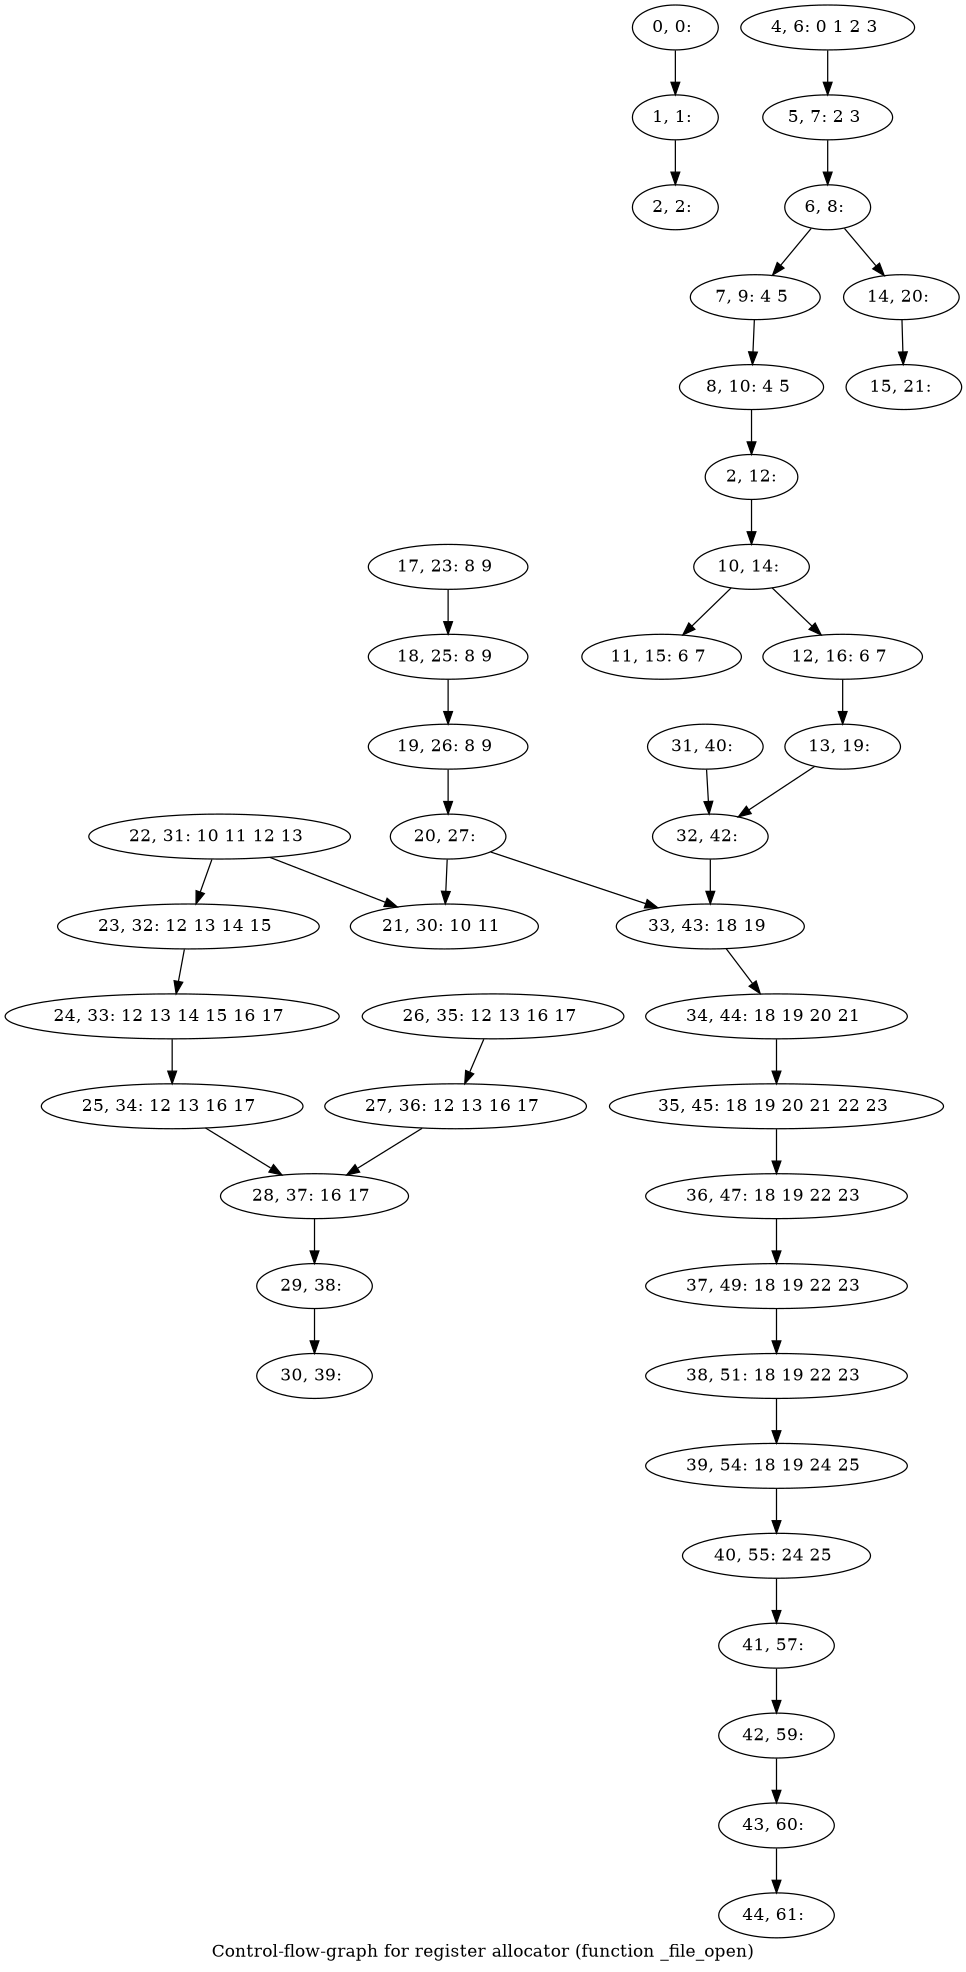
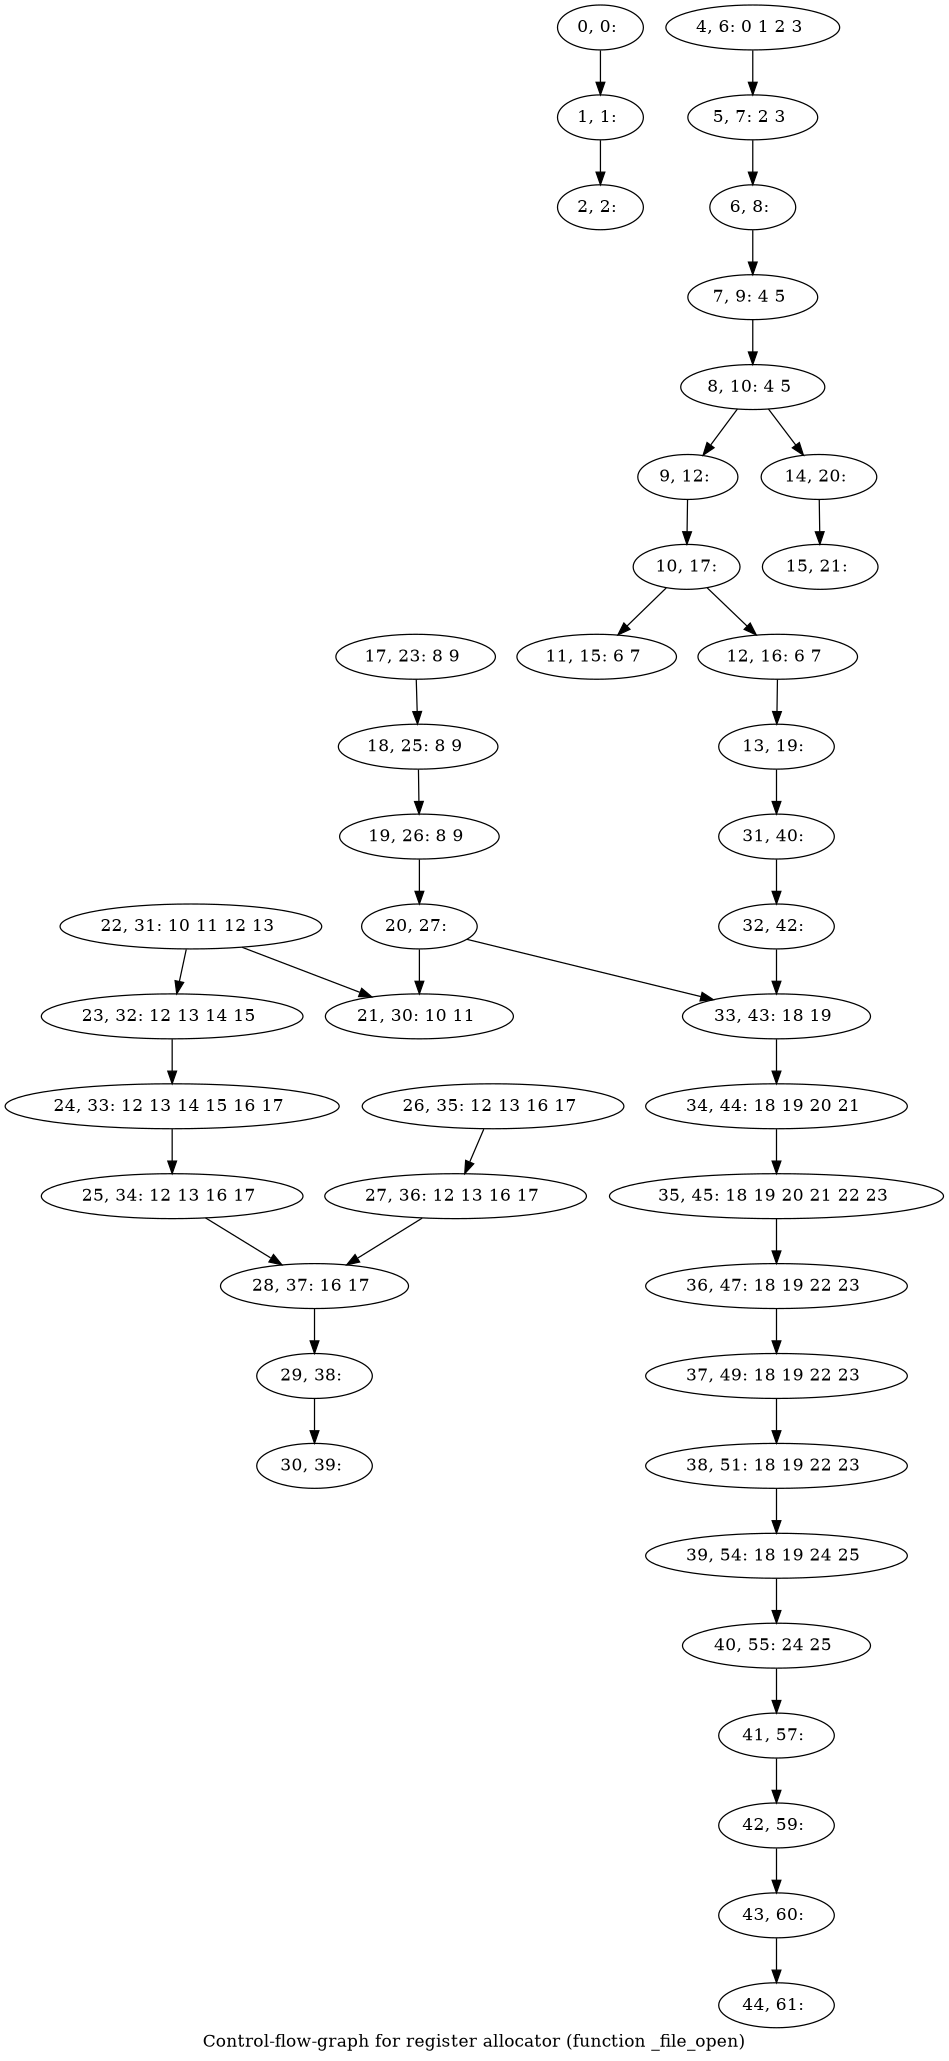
edge "6, 8:" -> "14, 20:": now "8, 10: 4 5" -> "14, 20:"
node "2, 12:": label "2, 12:" -> "9, 12:"
node "10, 14:": label "10, 14:" -> "10, 17:"
edge "13, 19:" -> "32, 42:": now "13, 19:" -> "31, 40:"
